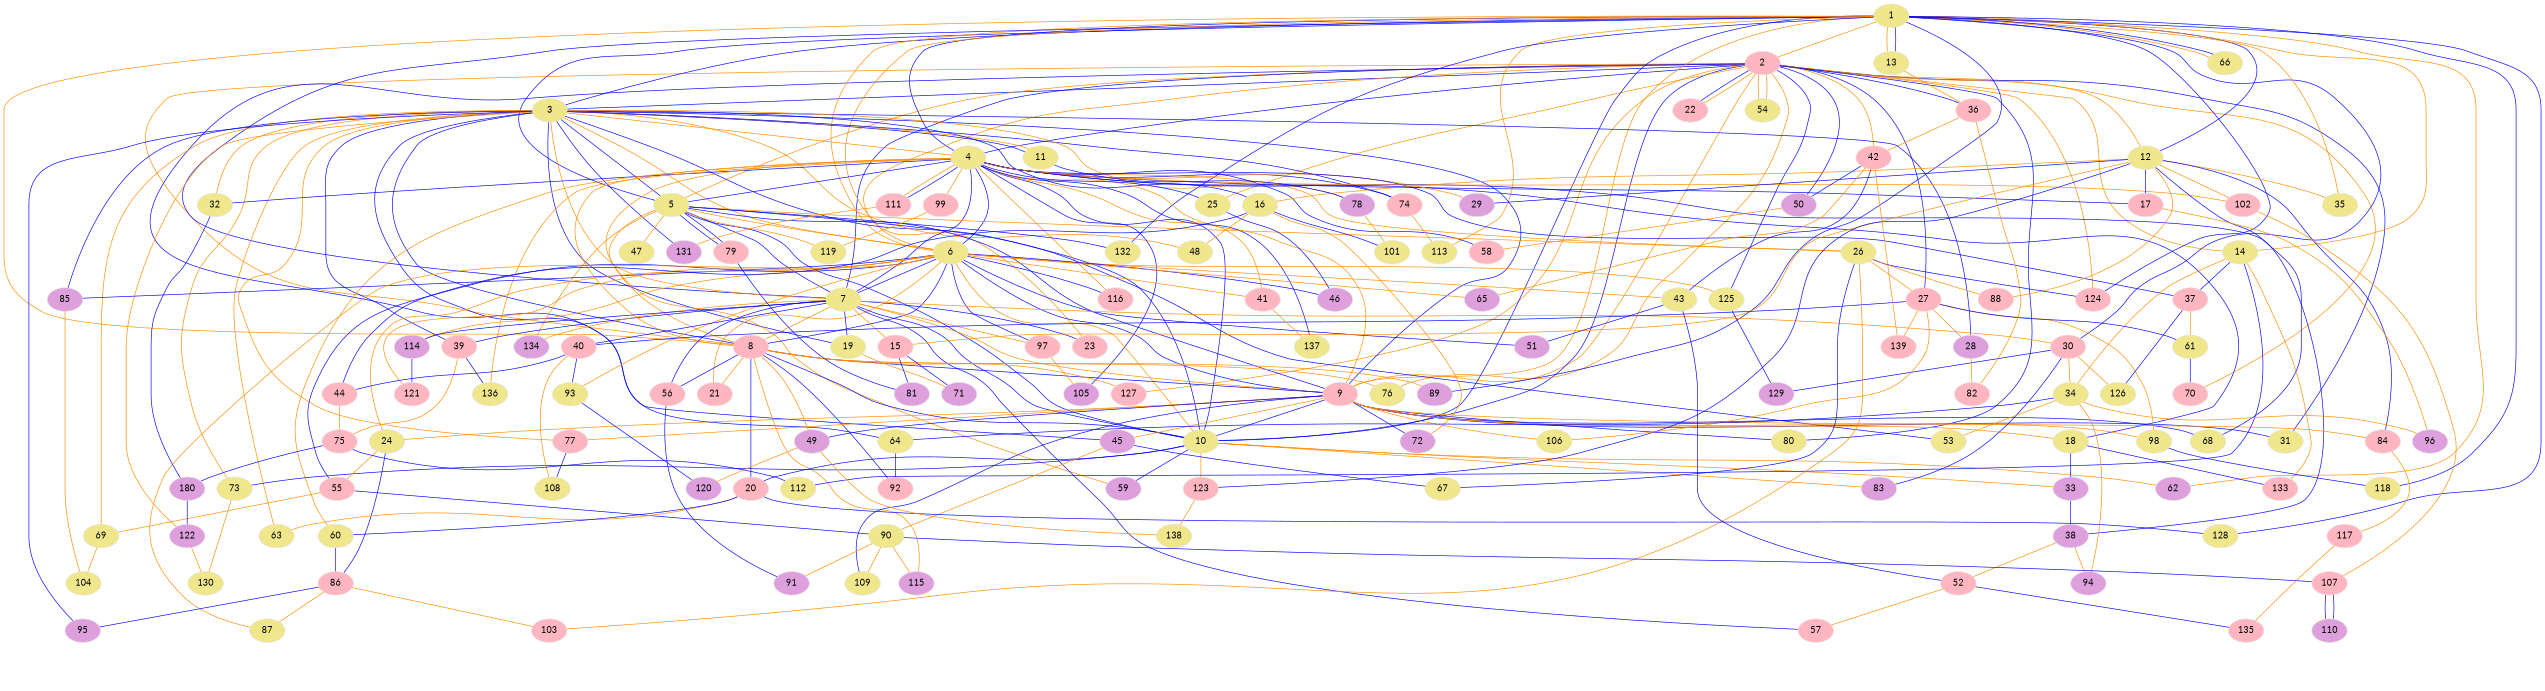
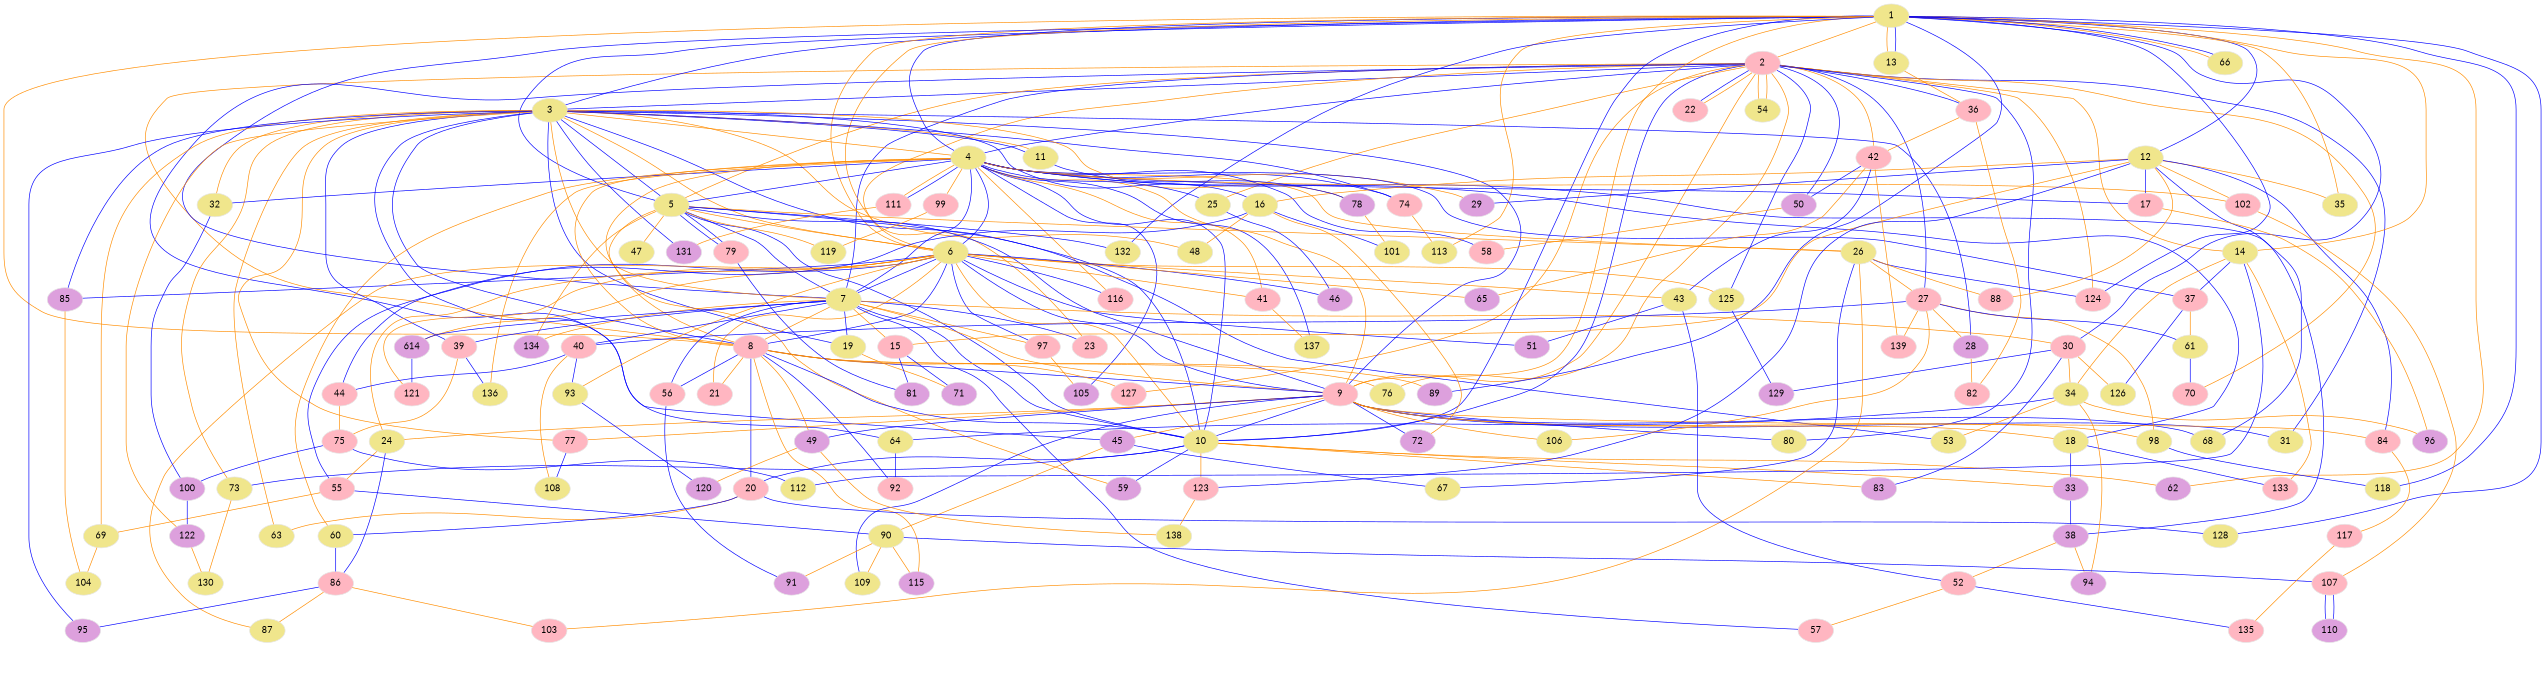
edge "2" -- "12": removed
node "114": label "114" -> "614"
node "180": label "180" -> "100"
